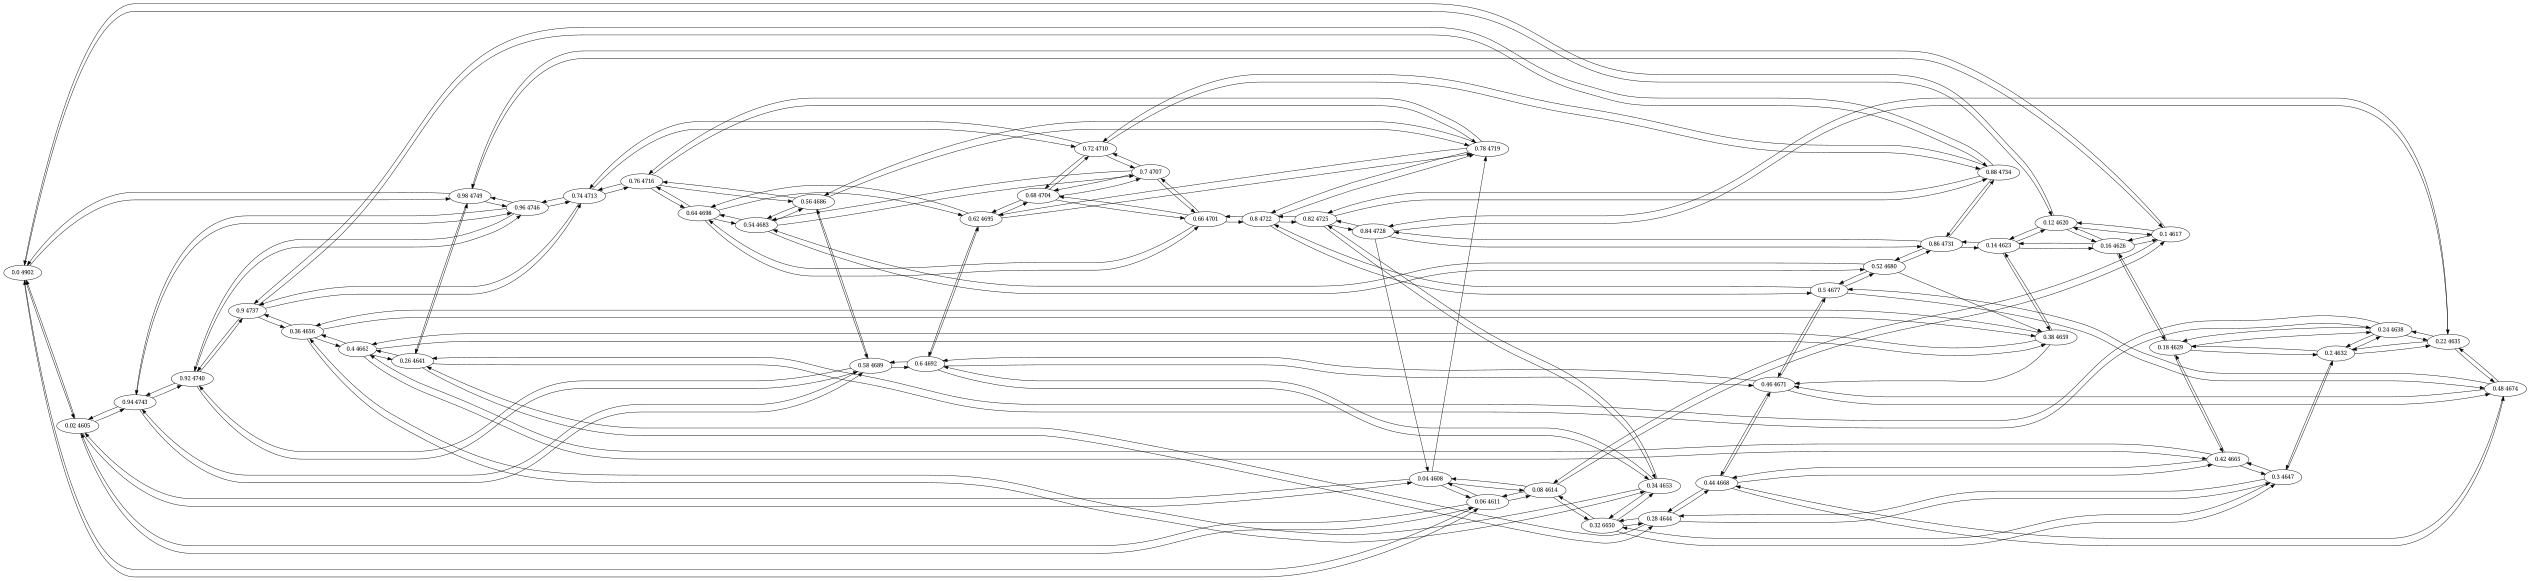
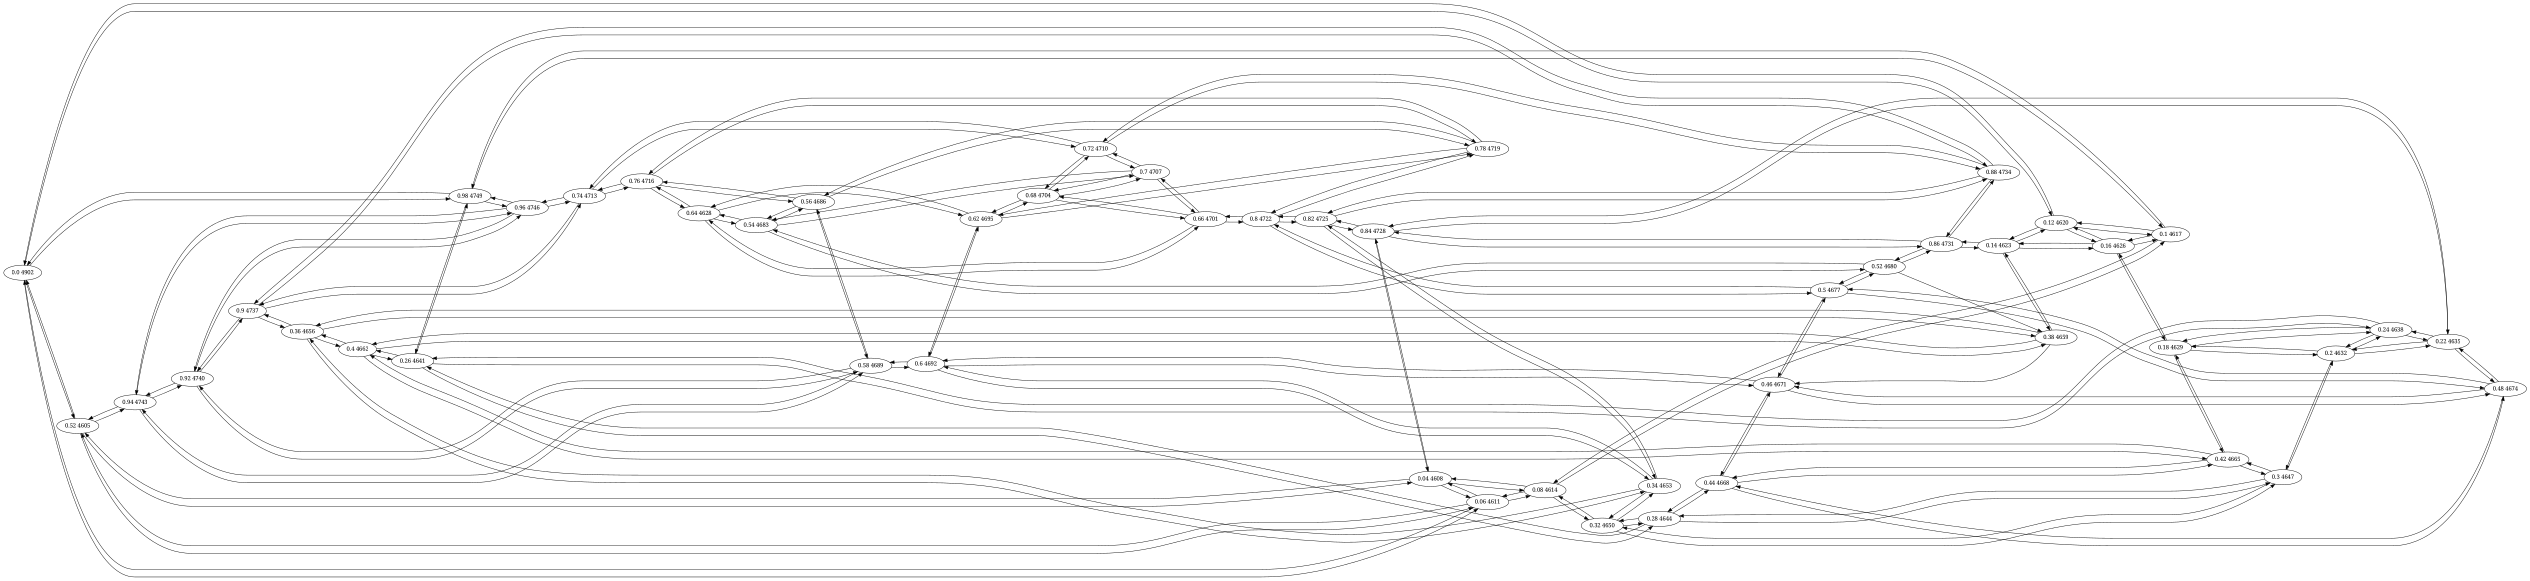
node "0.64 4698": label "0.64 4698" -> "0.64 4628"
edge "0.04 4608" -> "0.78 4719": now "0.04 4608" -> "0.84 4728"
node "0.02 4605": label "0.02 4605" -> "0.52 4605"
node "0.32 6650": label "0.32 6650" -> "0.32 4650"
